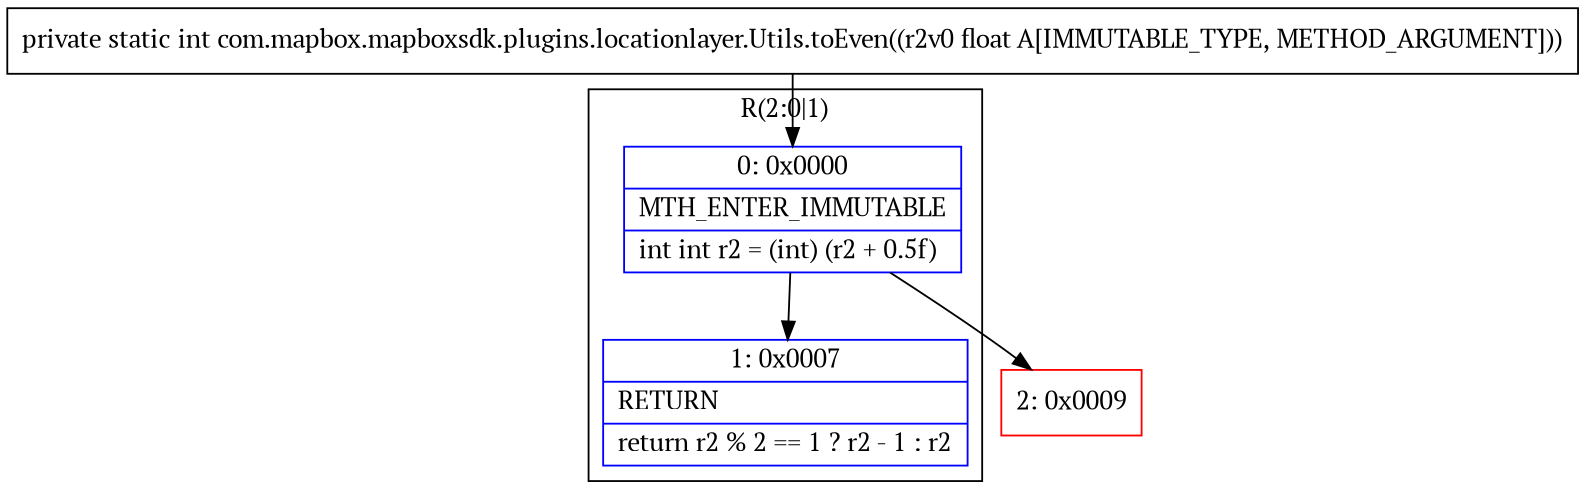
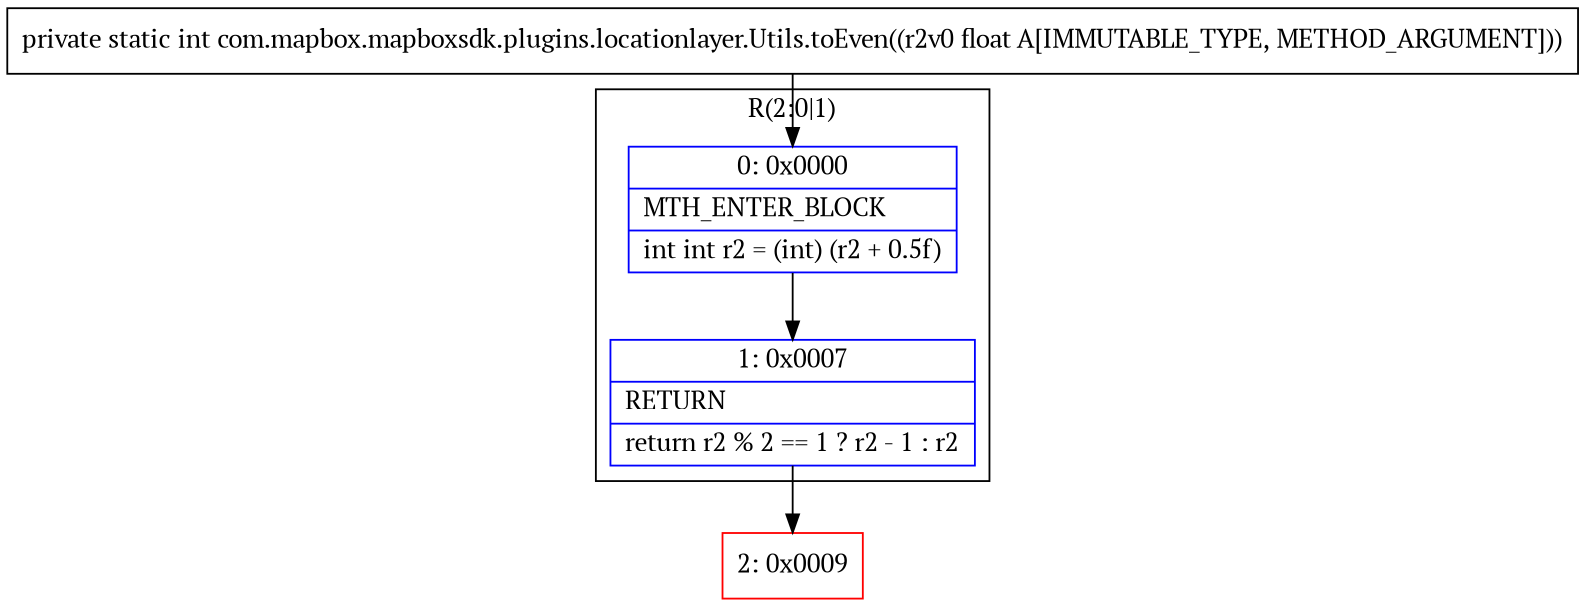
node "0: 0x0000": text "MTH_ENTER_IMMUTABLE" -> "MTH_ENTER_BLOCK"
edge "0: 0x0000" -> "2: 0x0009": now "1: 0x0007" -> "2: 0x0009"
